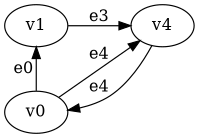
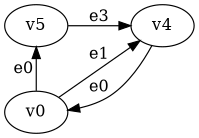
node "v1": label "v1" -> "v5"
edge "v0" -> "v4": label "e4" -> "e1"
edge "v4" -> "v0": label "e4" -> "e0"
